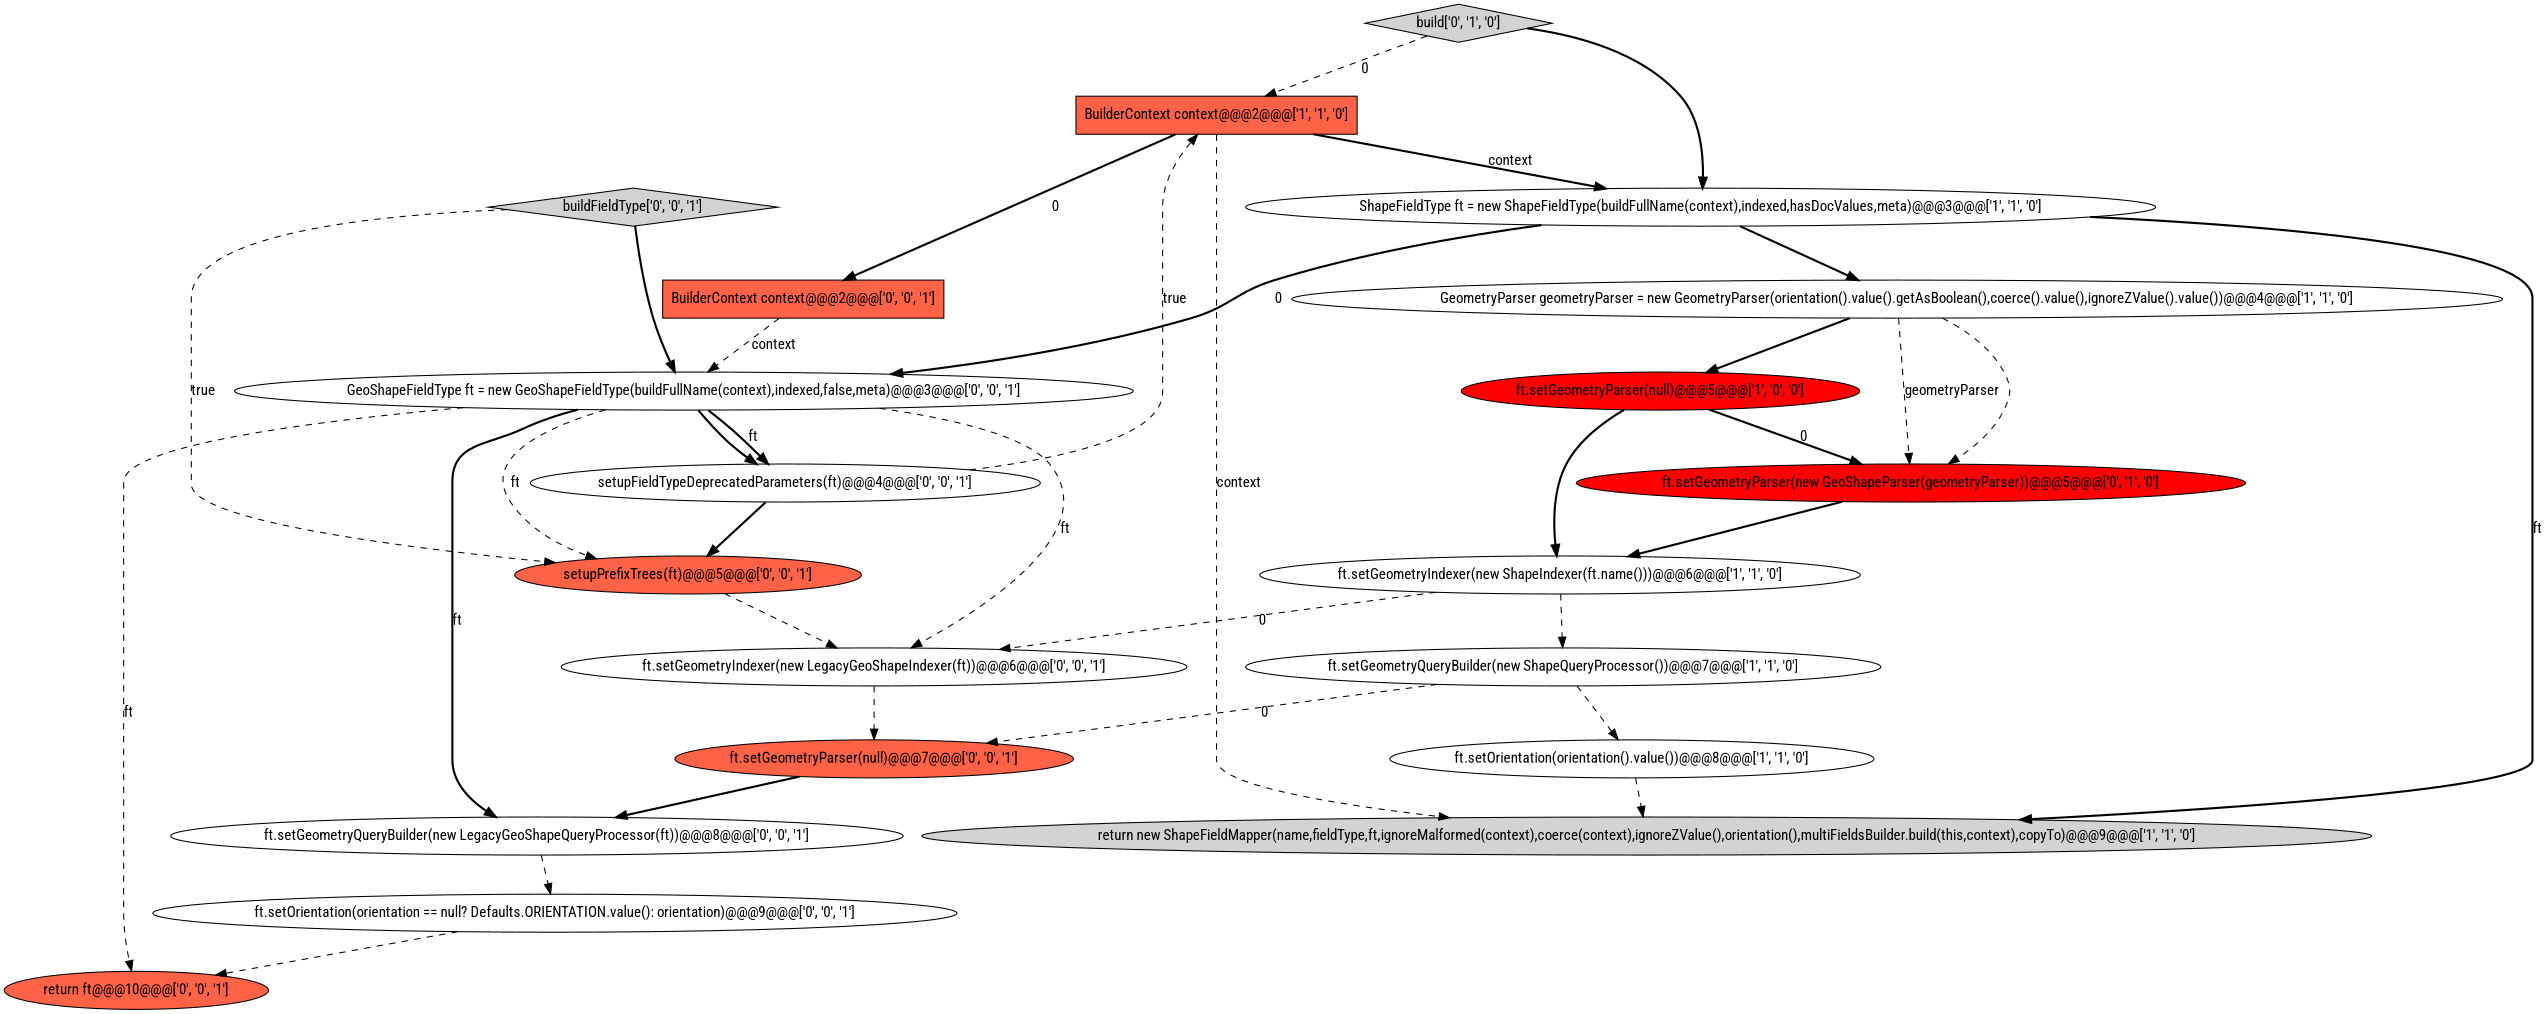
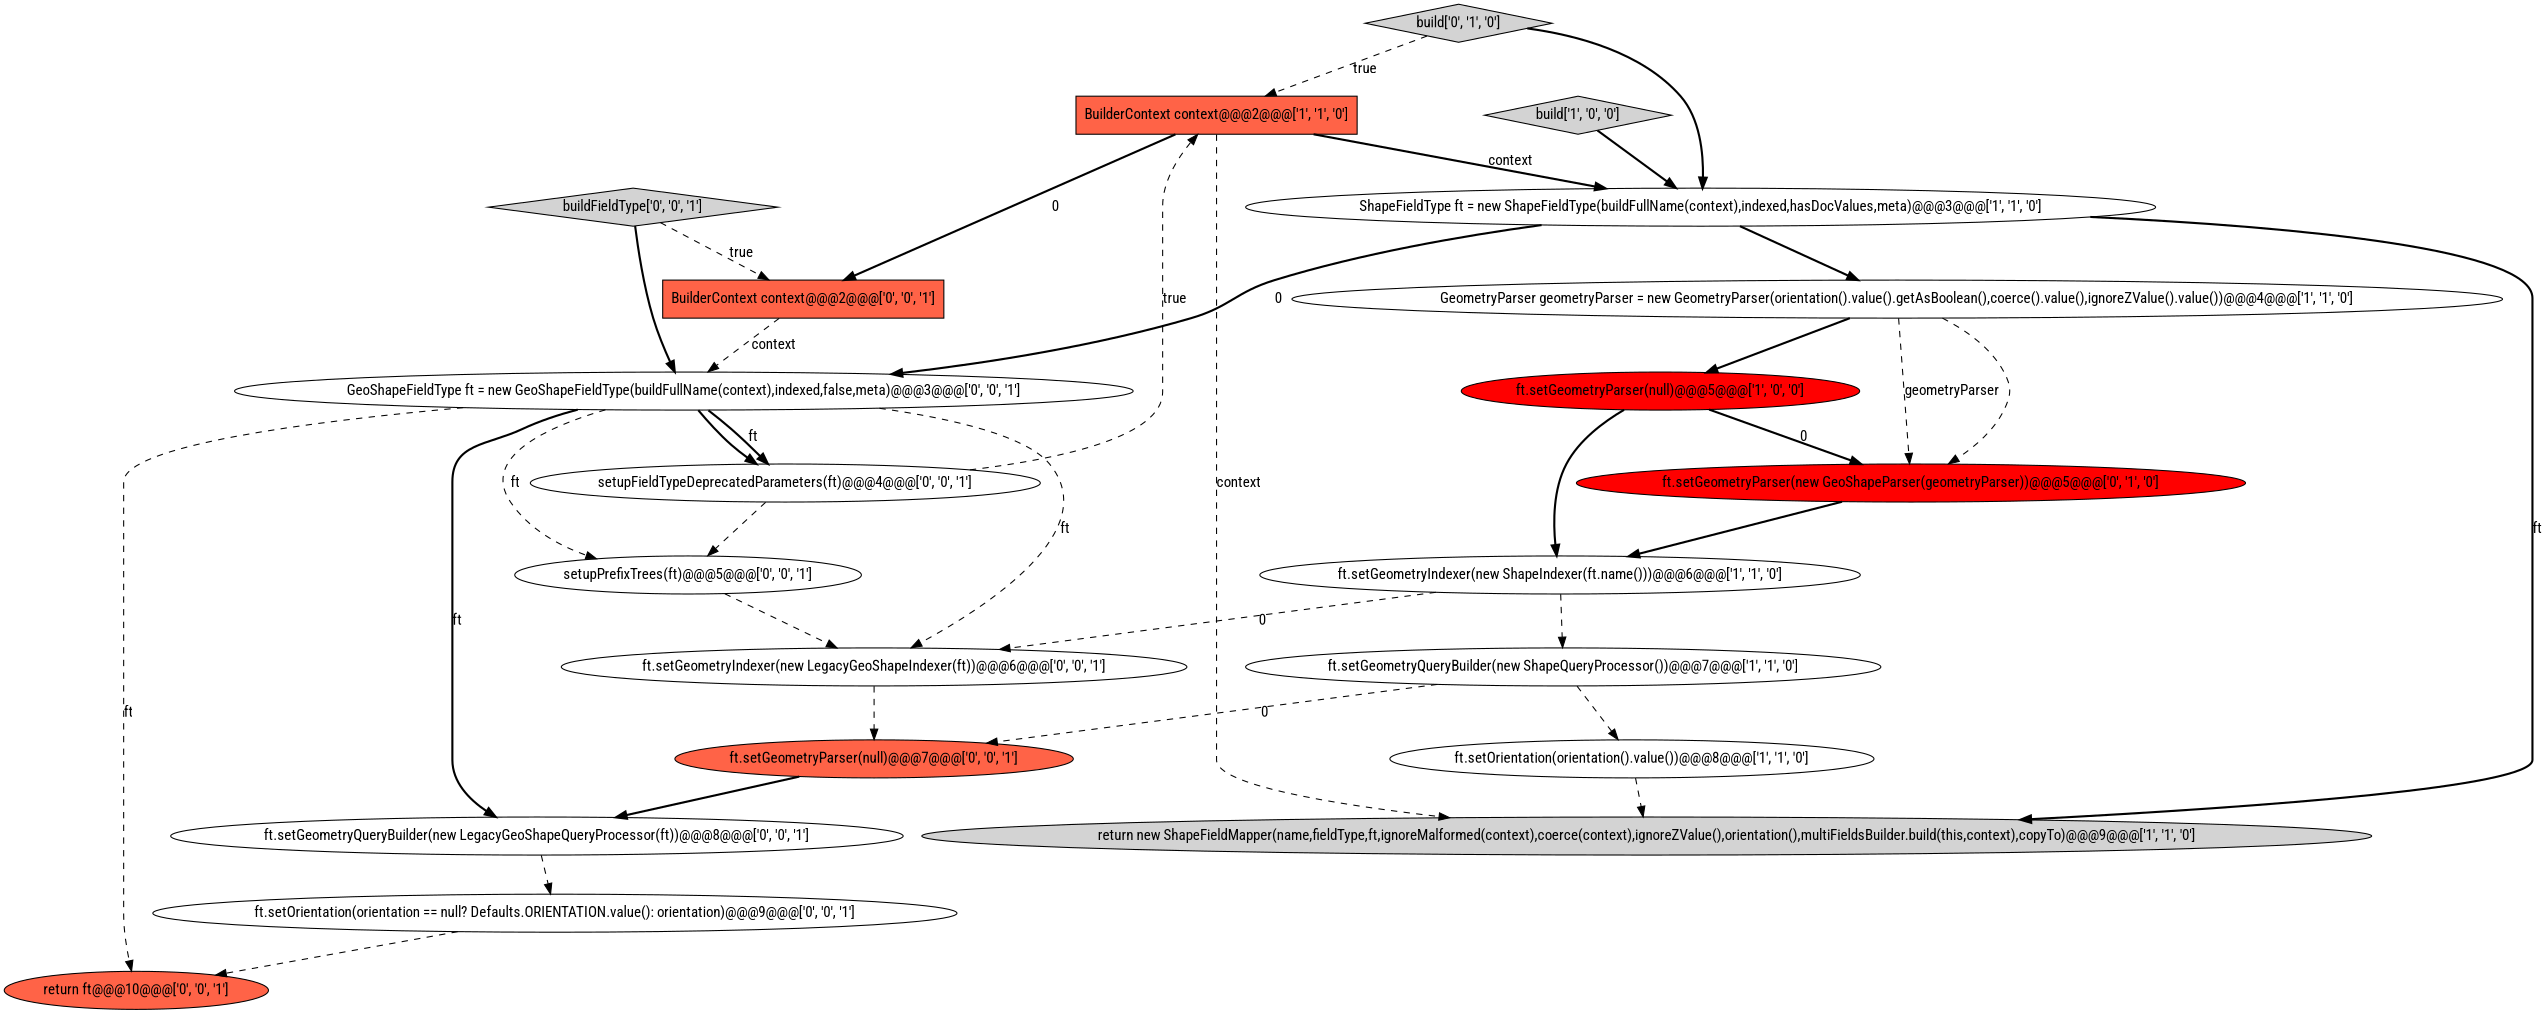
edge "build['0', '1', '0']" -> "BuilderContext context@@@2@@@['1', '1', '0']": label "0" -> "true"
node "build['1', '0', '0']": added
edge "buildFieldType['0', '0', '1']" -> "setupPrefixTrees(ft)@@@5@@@['0', '0', '1']": now "buildFieldType['0', '0', '1']" -> "BuilderContext context@@@2@@@['0', '0', '1']"
edge "setupFieldTypeDeprecatedParameters(ft)@@@4@@@['0', '0', '1']" -> "setupPrefixTrees(ft)@@@5@@@['0', '0', '1']": style bold -> dashed
node "setupPrefixTrees(ft)@@@5@@@['0', '0', '1']": fillcolor tomato -> white
